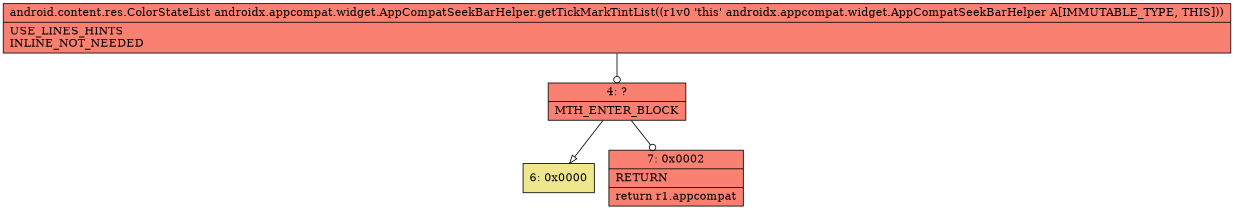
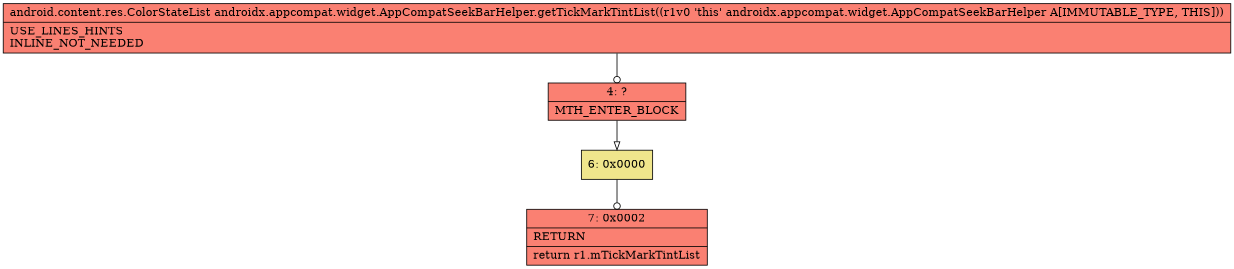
edge "4: ?" -> "7: 0x0002": now "6: 0x0000" -> "7: 0x0002"
node "7: 0x0002": text "return r1.appcompat" -> "return r1.mTickMarkTintList"
